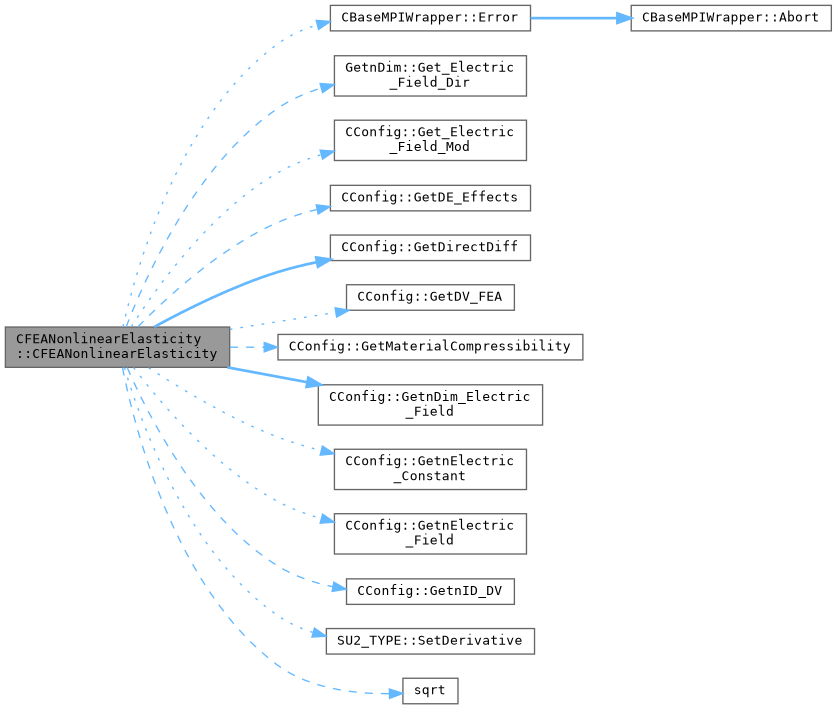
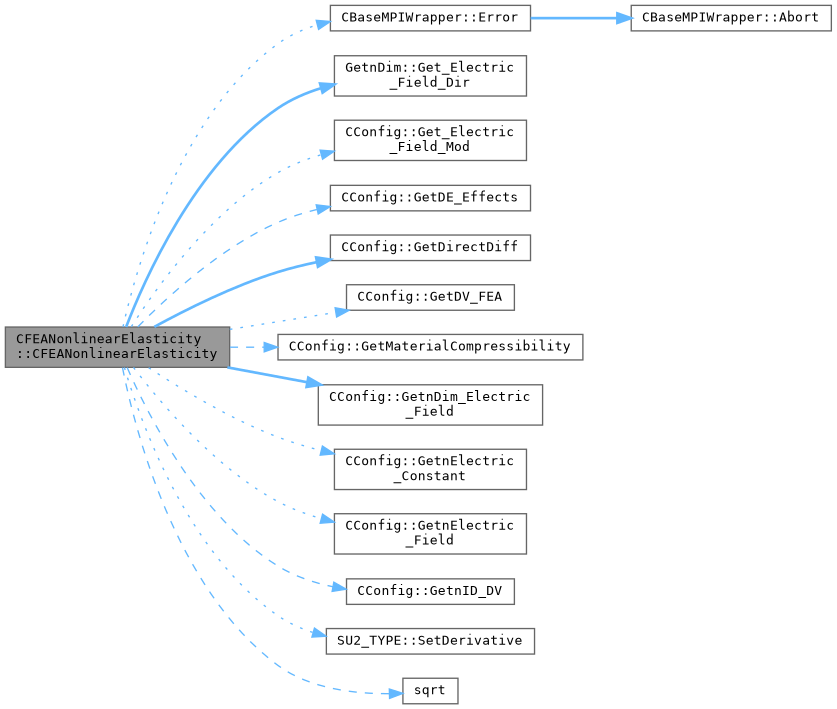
edge "CFEANonlinearElasticity ::CFEANonlinearElasticity" -> "GetnDim::Get_Electric _Field_Dir": style dashed -> bold
